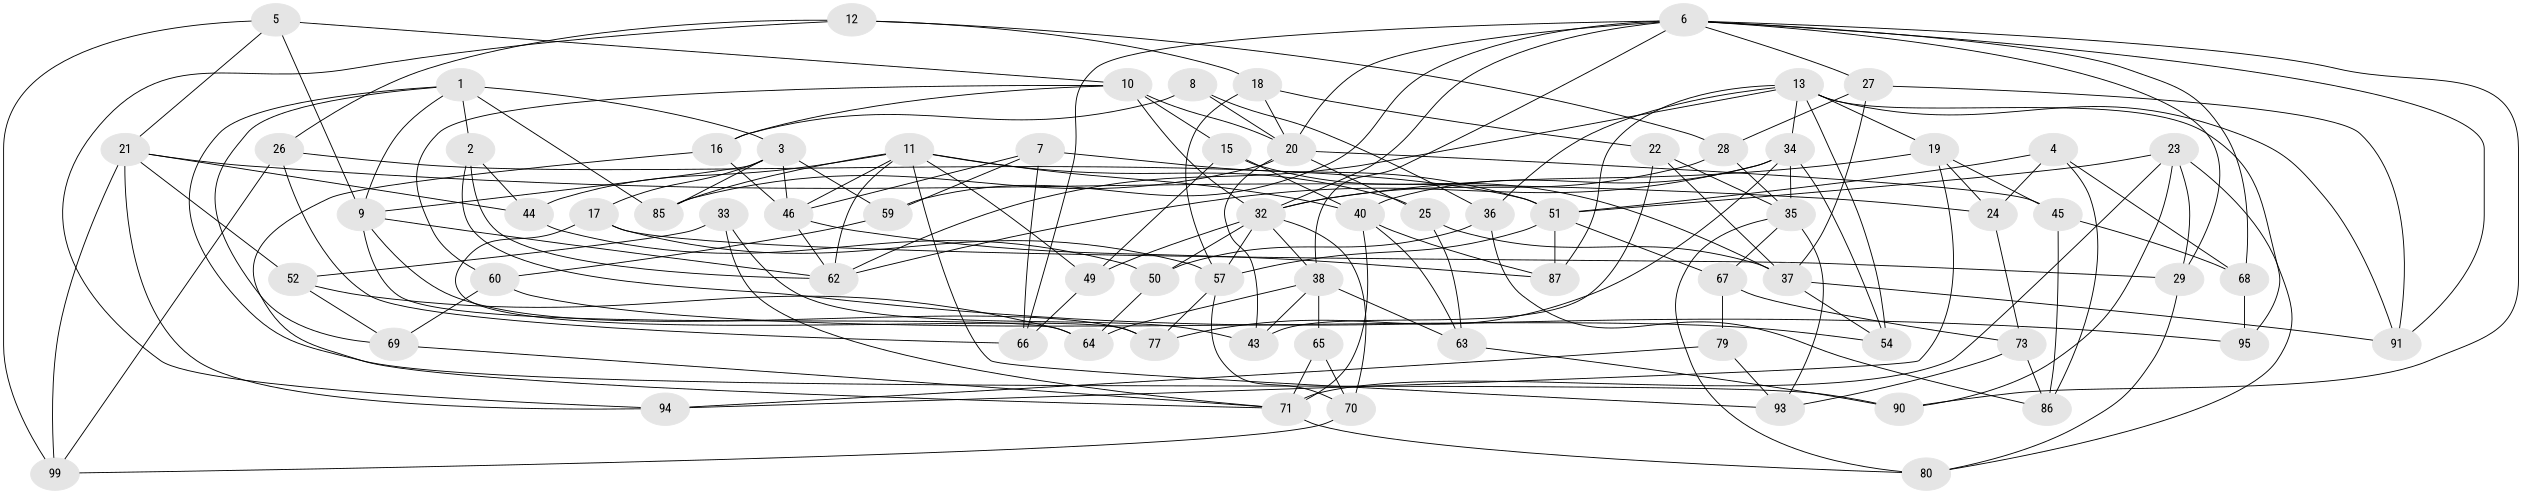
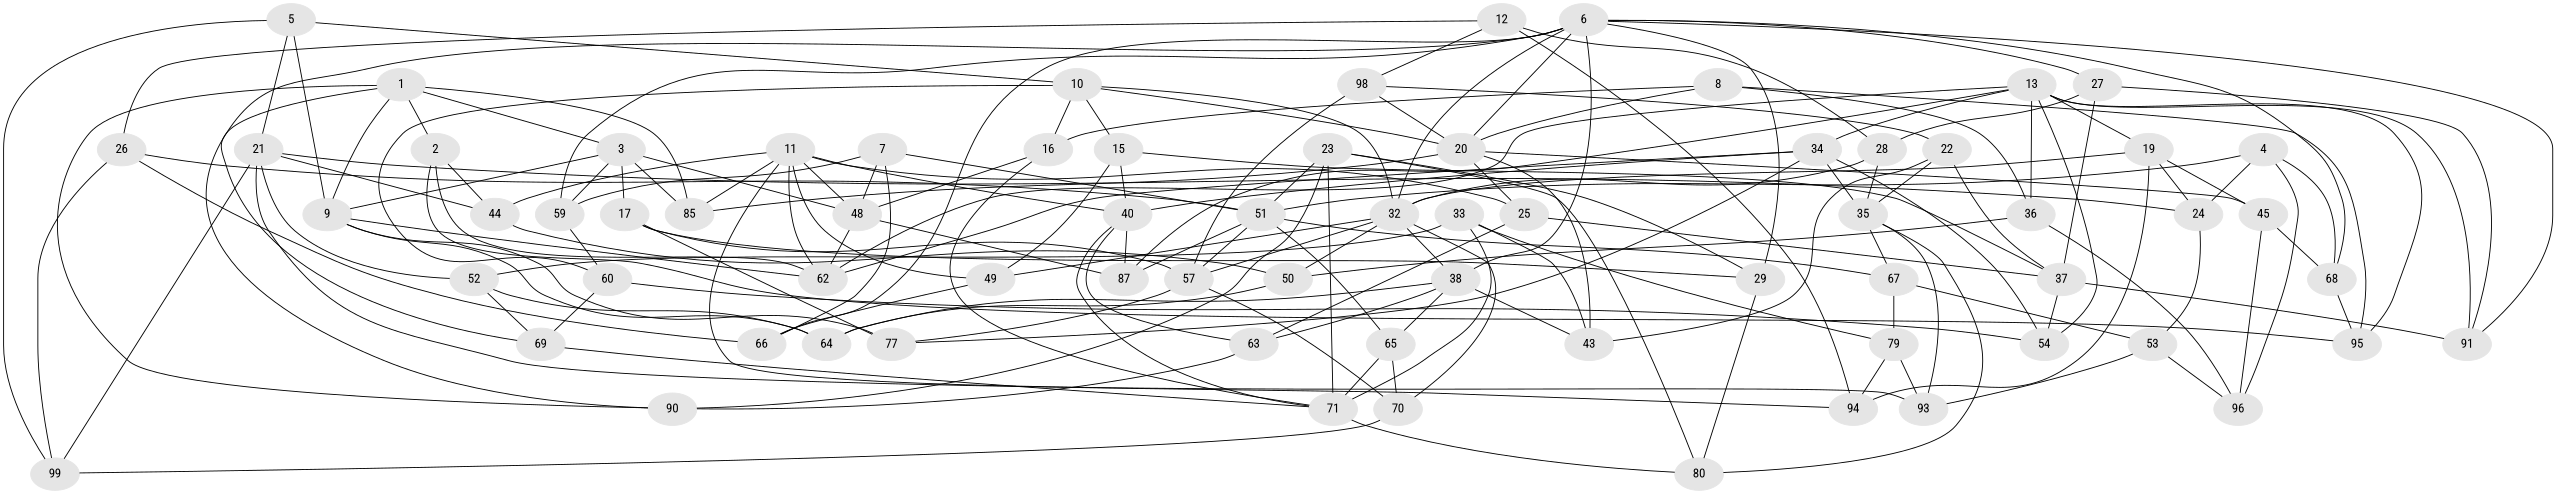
node "18": label "18" -> "98"
edge "8" -- "95": added
node "46": label "46" -> "48"
edge "51" -- "65": added
edge "33" -- "79": added
node "73": label "73" -> "53"
node "86": label "86" -> "96"
